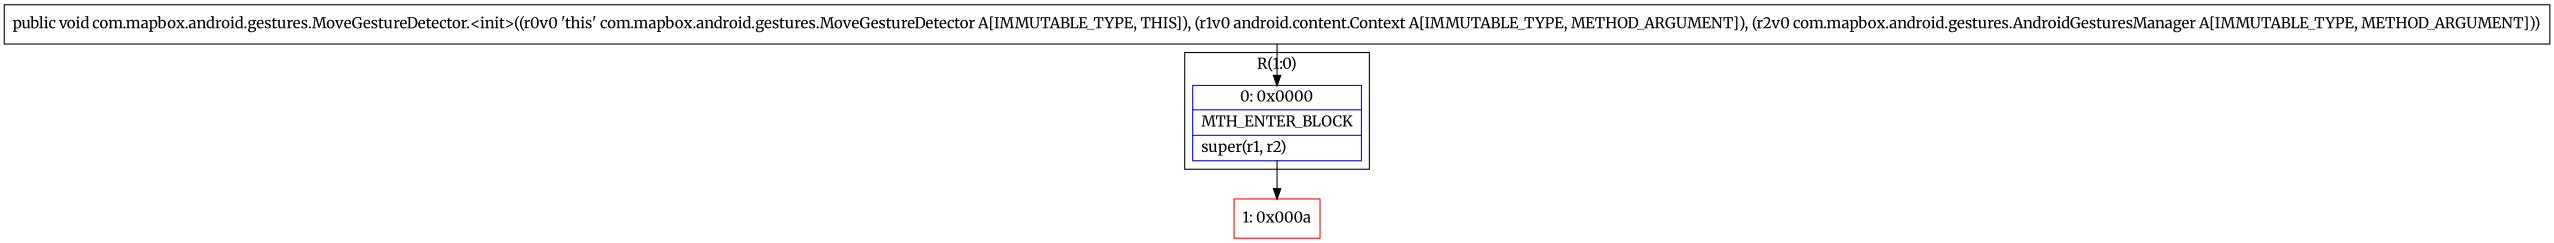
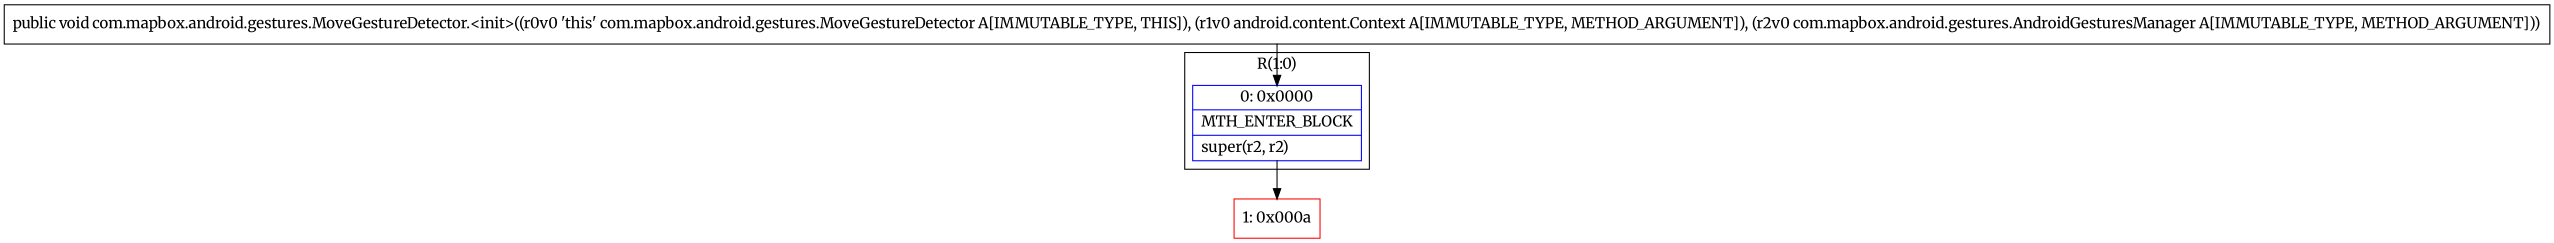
node "0: 0x0000": text "super(r1, r2)" -> "super(r2, r2)"
